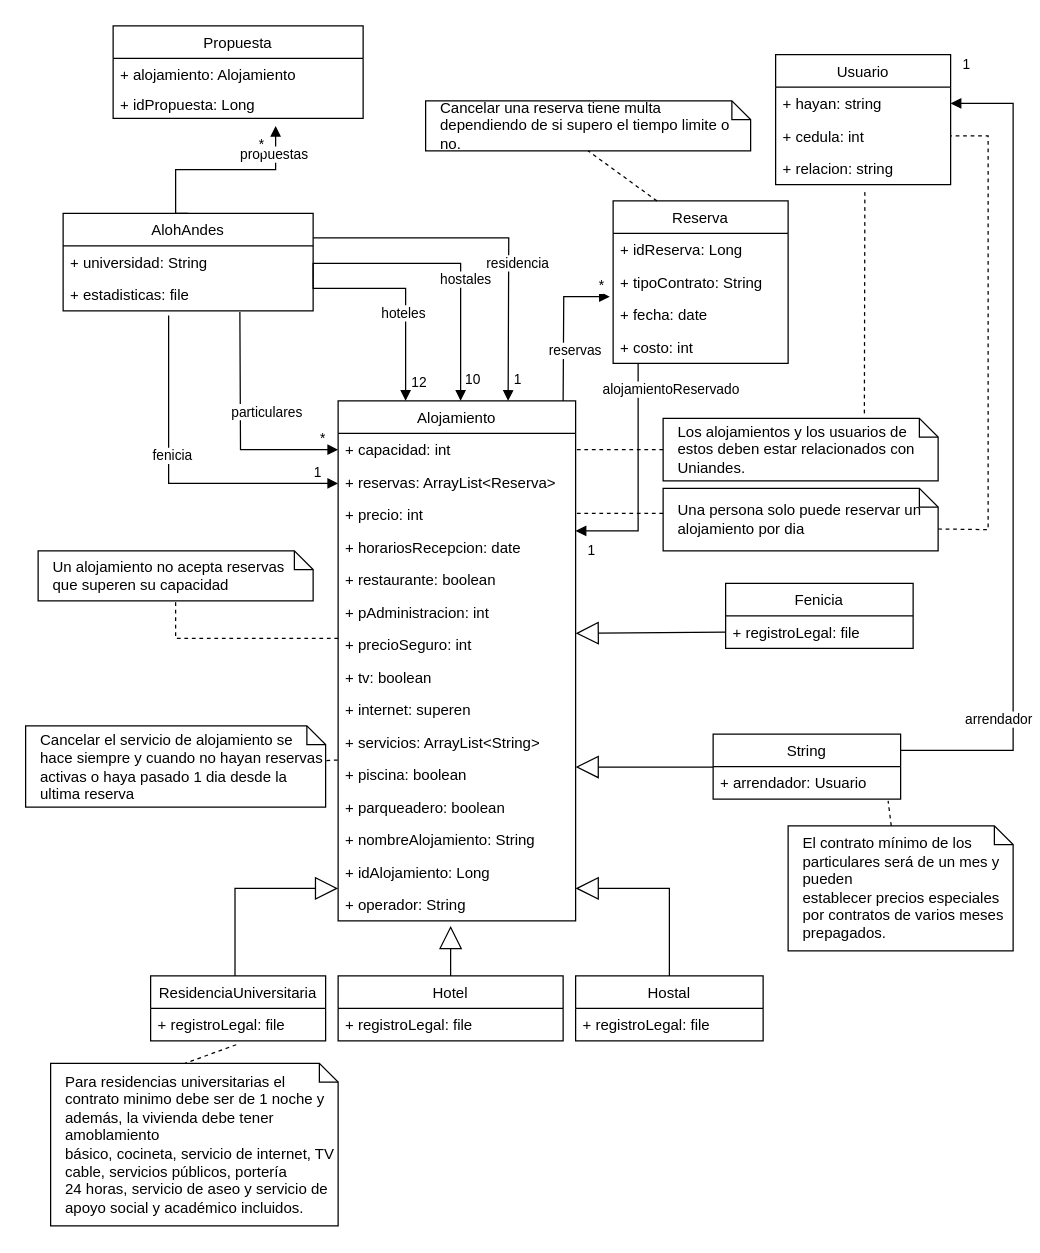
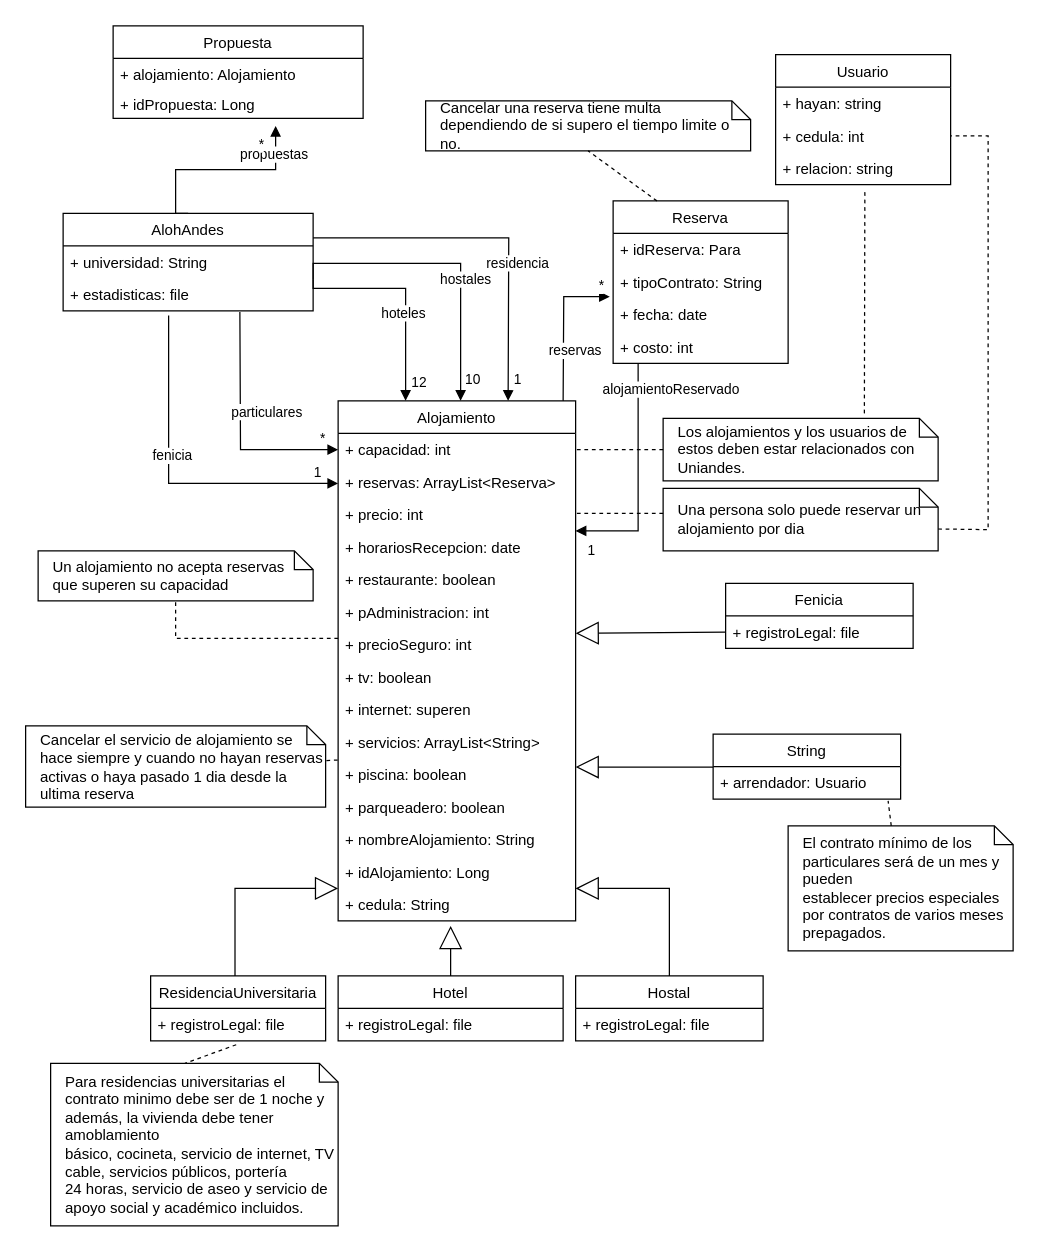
node "+ idReserva: Long": label "+ idReserva: Long" -> "+ idReserva: Para"
edge "String" -> "+ hayan: string": removed, labels "1", "arrendador"
node "+ operador: String": label "+ operador: String" -> "+ cedula: String"
